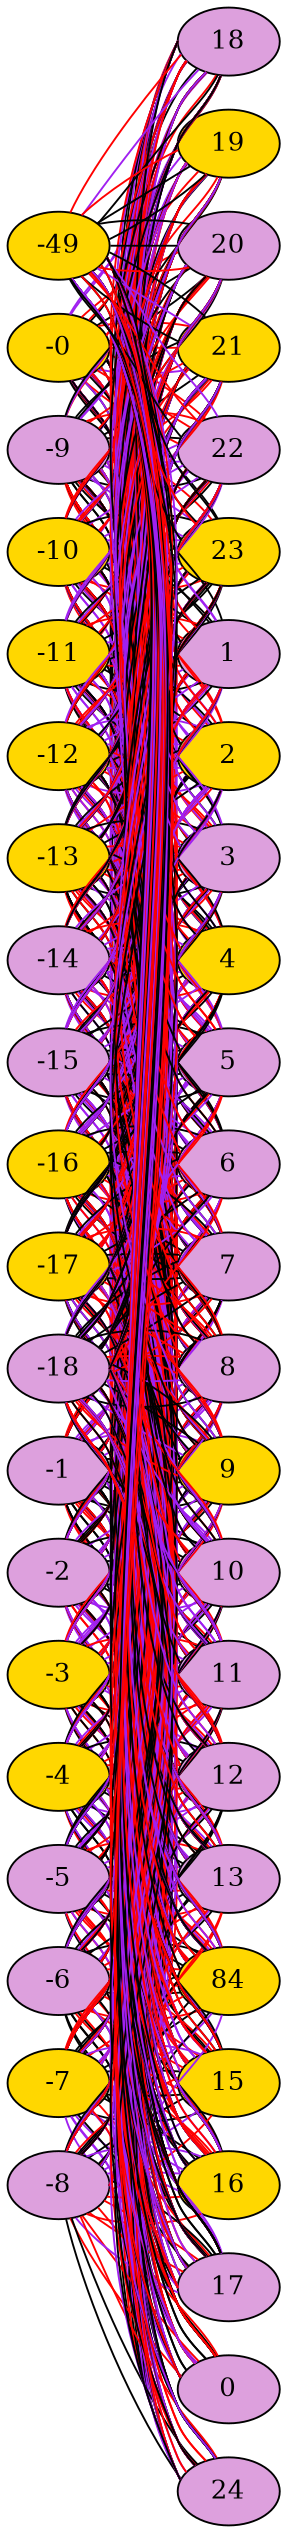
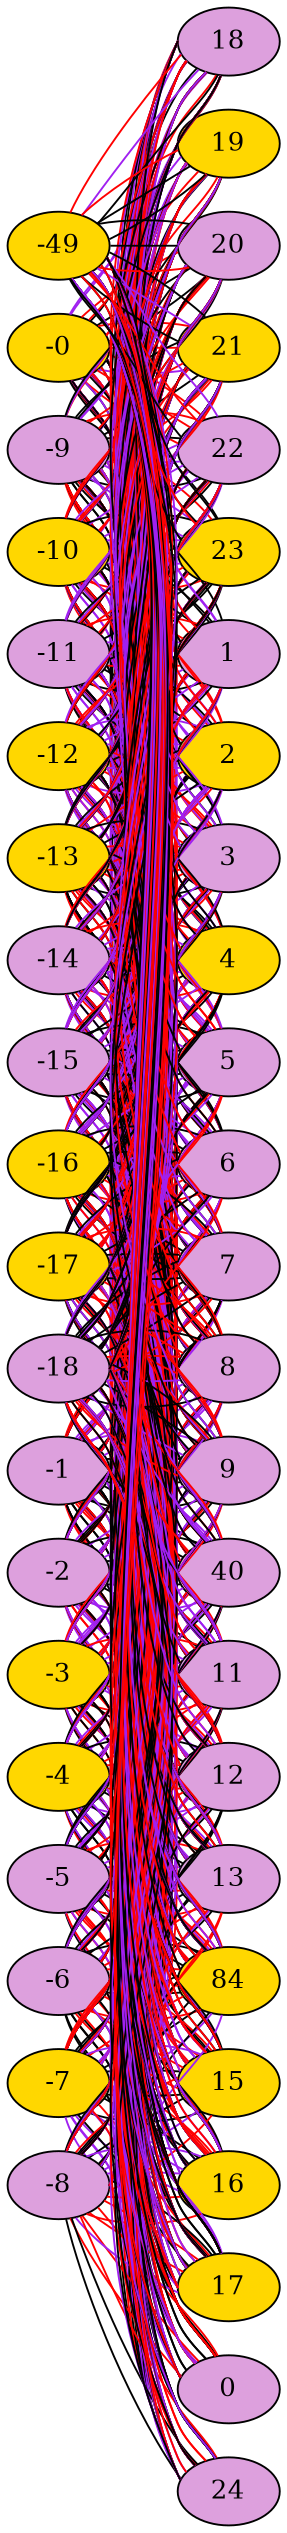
node "-11": fillcolor gold -> plum
node "9": fillcolor gold -> plum
node "10": label "10" -> "40"
node "17": fillcolor plum -> gold
